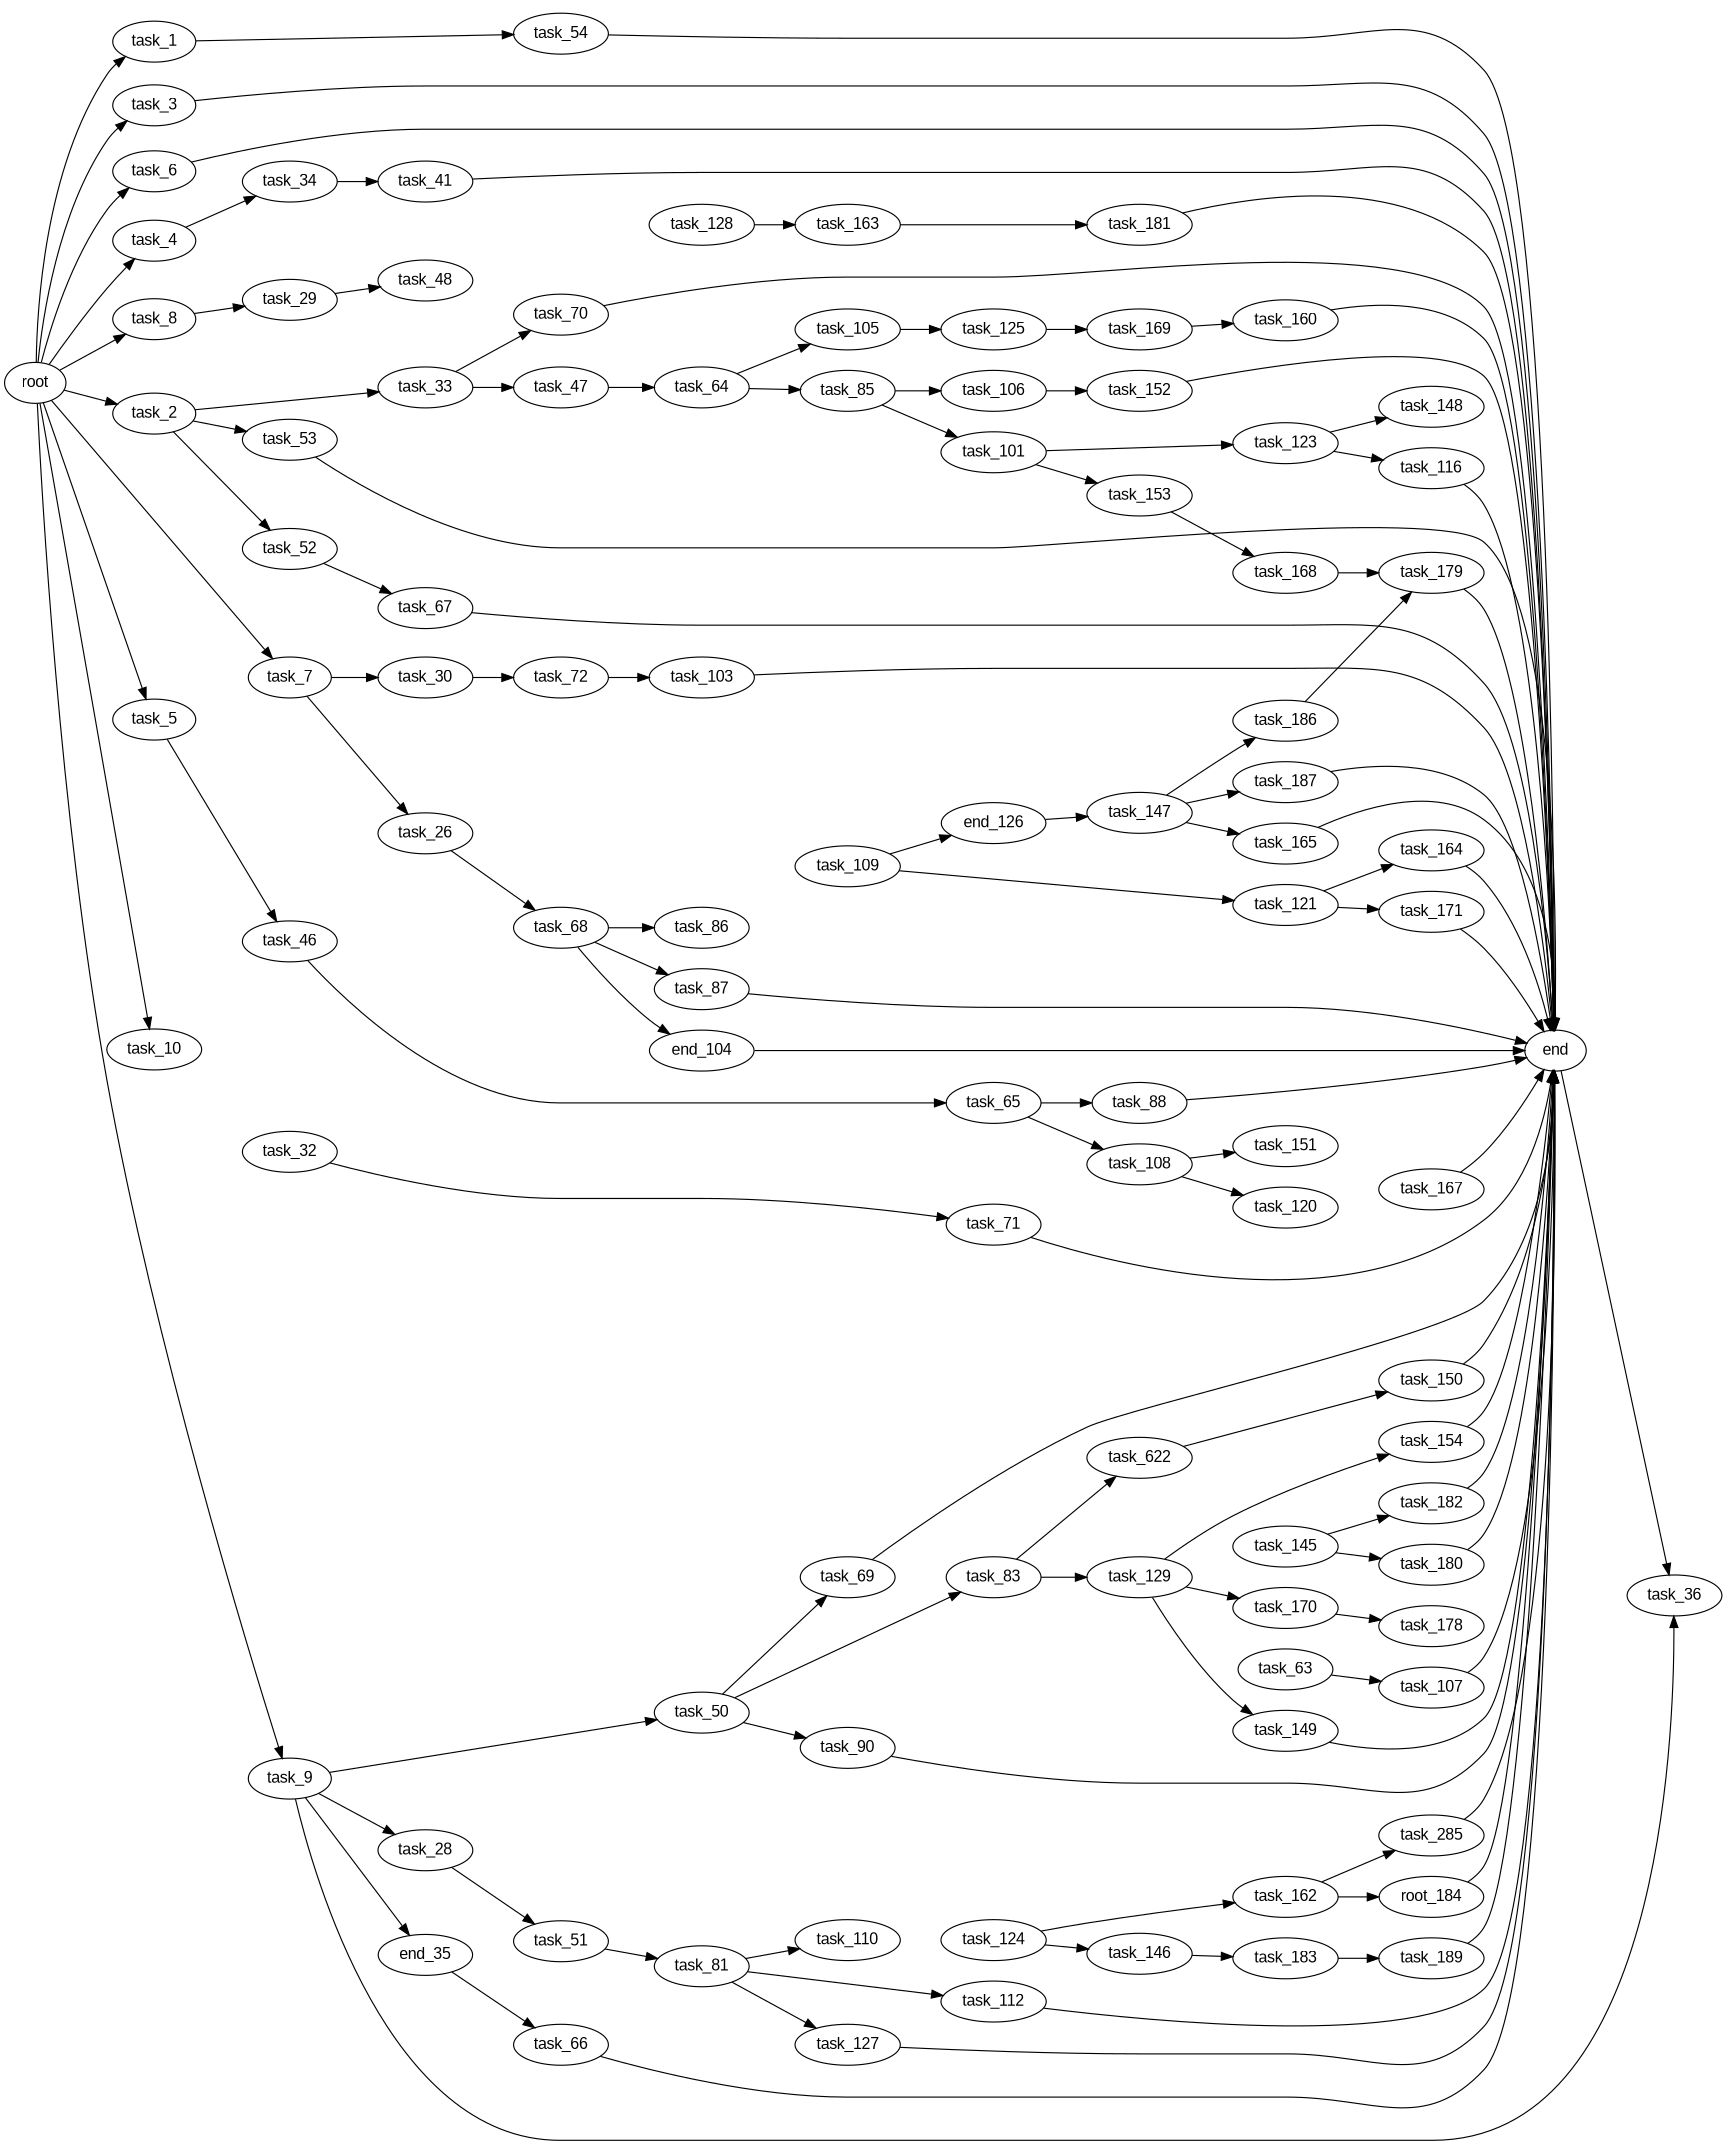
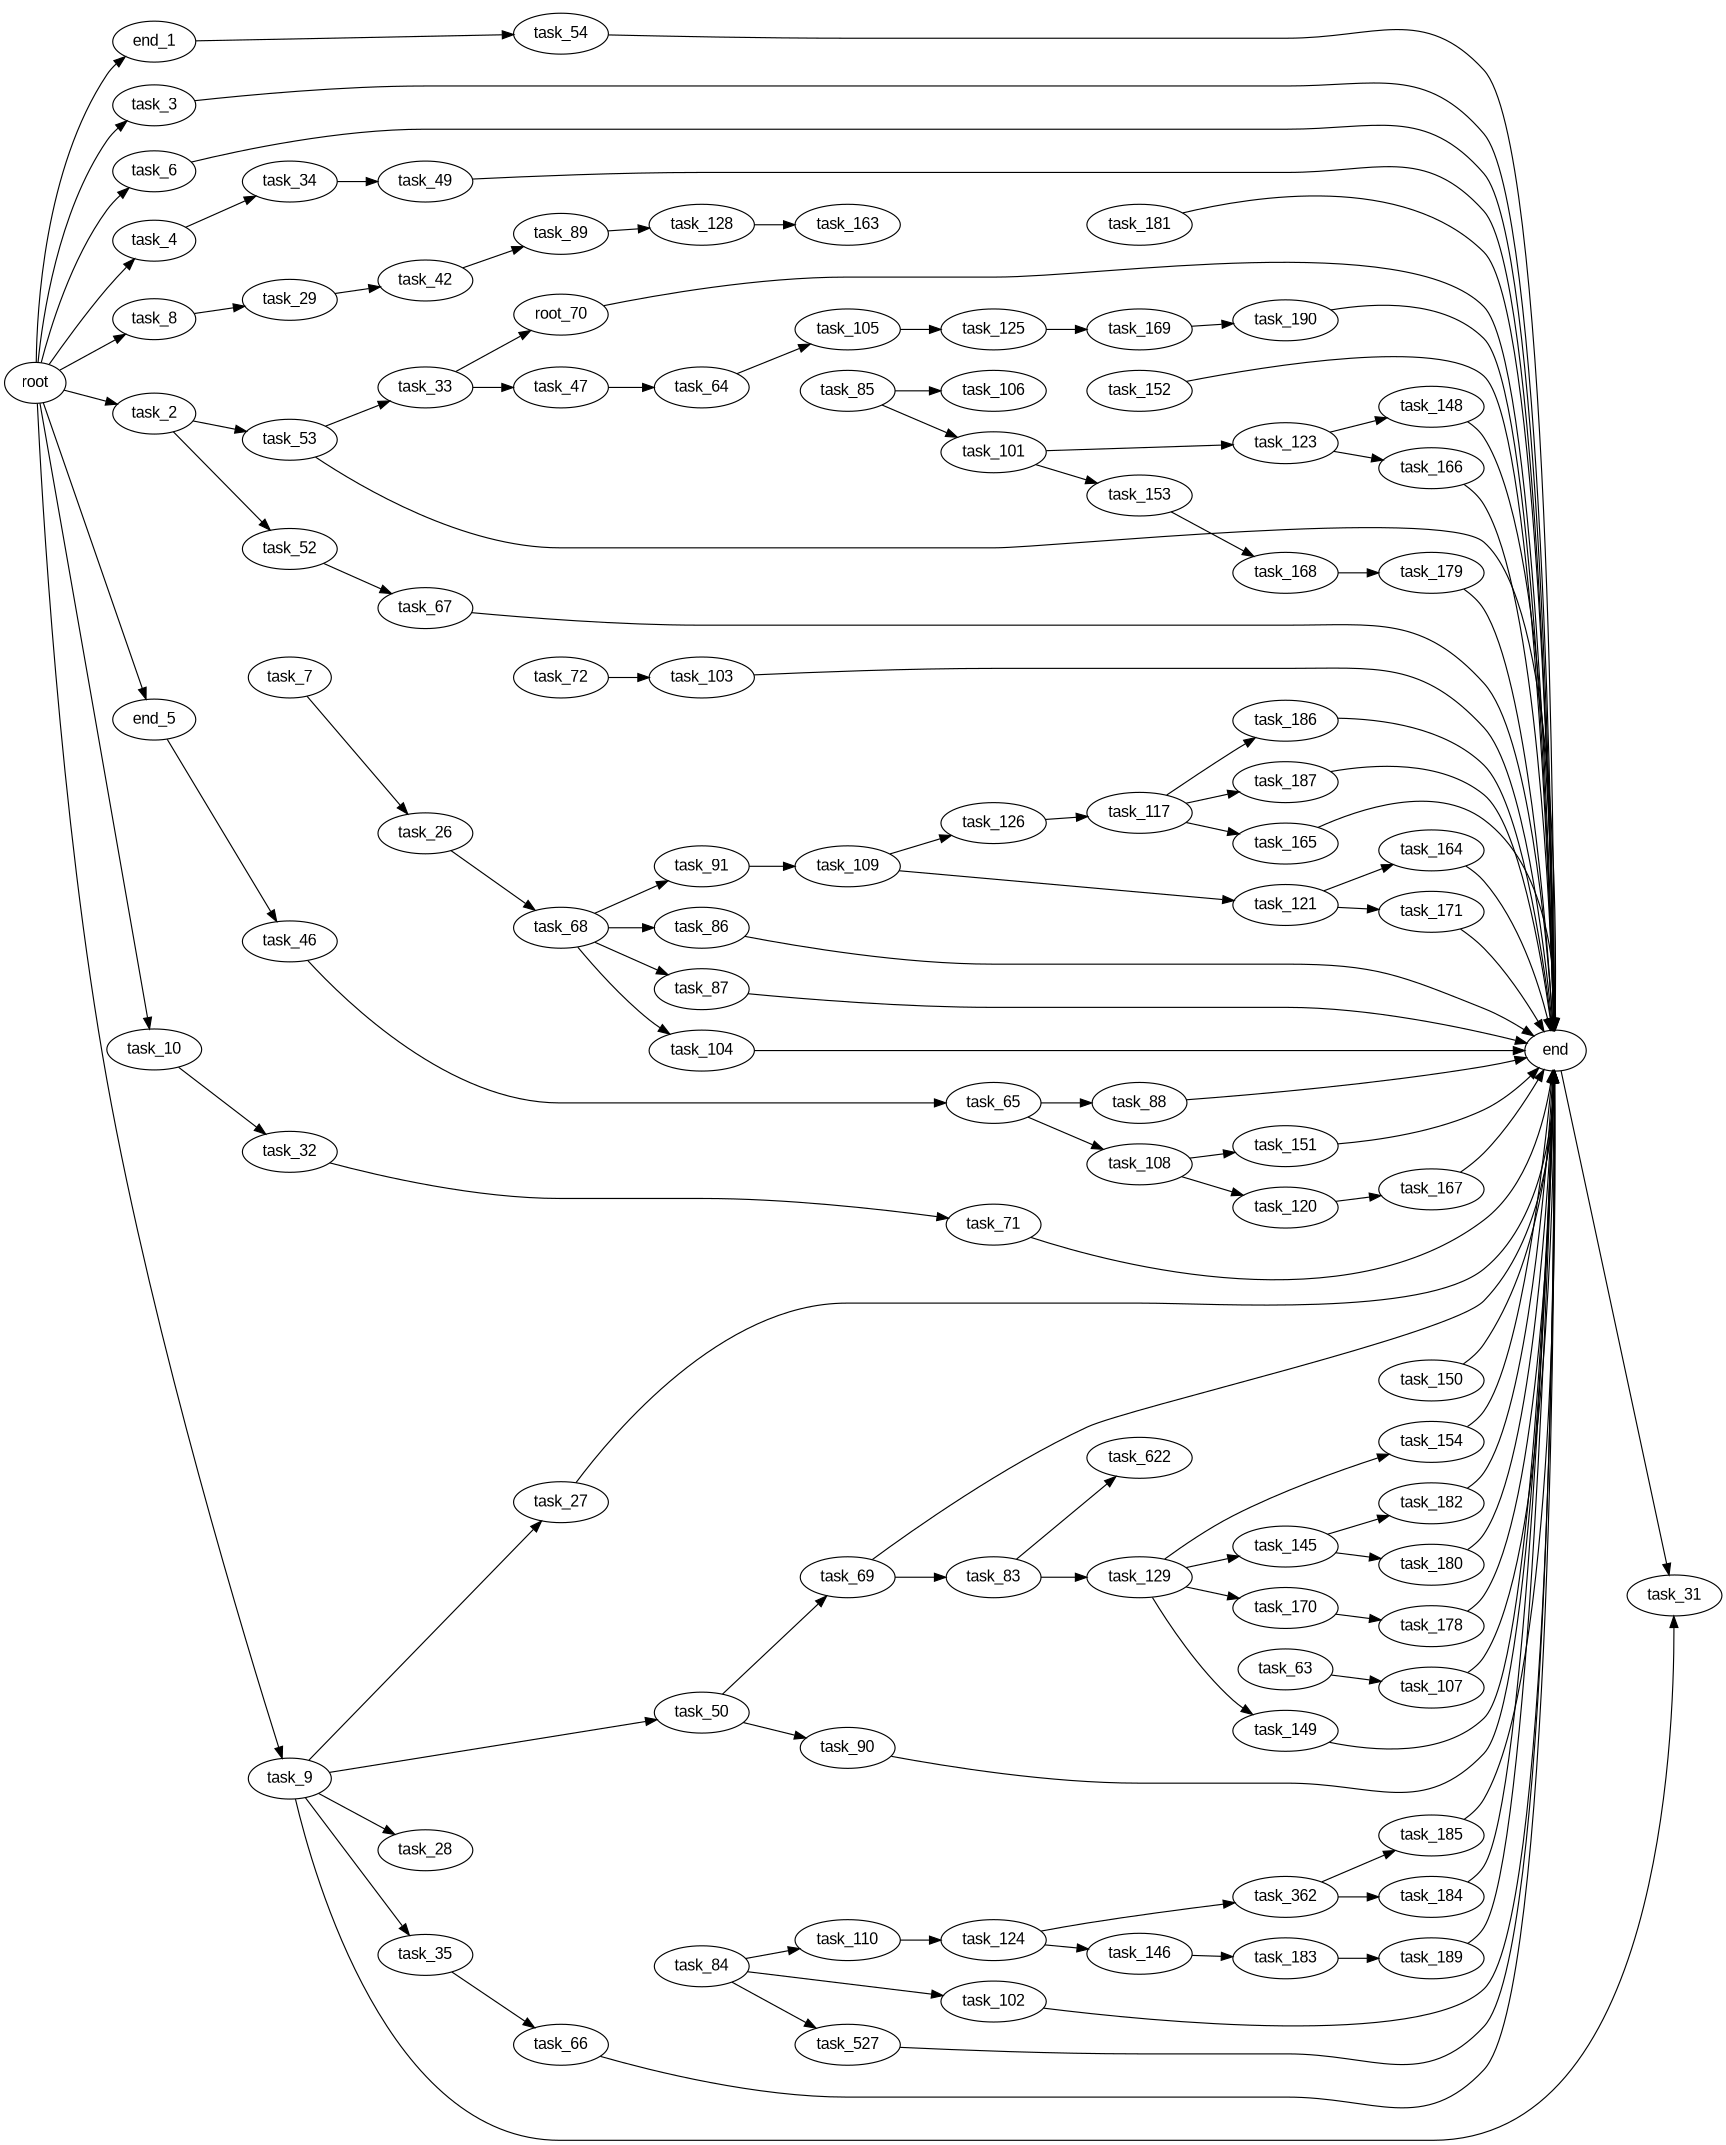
node "task_1": label "task_1" -> "end_1"
node "task_41": label "task_41" -> "task_49"
edge "task_163" -> "task_181": removed
node "task_89": added
node "task_48": label "task_48" -> "task_42"
node "task_70": label "task_70" -> "root_70"
node "task_160": label "task_160" -> "task_190"
edge "task_64" -> "task_85": removed
edge "task_106" -> "task_152": removed
edge "task_2" -> "task_33": now "task_53" -> "task_33"
node "task_116": label "task_116" -> "task_166"
edge "root" -> "task_7": removed
edge "task_186" -> "task_179": now "task_186" -> "end"
node "task_30": removed
edge "task_148" -> "end": added
node "task_5": label "task_5" -> "end_5"
node "task_147": label "task_147" -> "task_117"
node "end_126": label "end_126" -> "task_126"
node "task_91": added
edge "task_86" -> "end": added
node "end_104": label "end_104" -> "task_104"
edge "task_10" -> "task_32": added
edge "task_151" -> "end": added
edge "task_120" -> "task_167": added
edge "task_622" -> "task_150": removed
edge "task_178" -> "end": added
node "task_27": added
edge "task_129" -> "task_145": added
node "task_36": label "task_36" -> "task_31"
edge "task_50" -> "task_83": now "task_69" -> "task_83"
node "task_285": label "task_285" -> "task_185"
node "task_162": label "task_162" -> "task_362"
node "root_184": label "root_184" -> "task_184"
edge "task_110" -> "task_124": added
node "task_51": removed
node "end_35": label "end_35" -> "task_35"
node "task_81": label "task_81" -> "task_84"
node "task_112": label "task_112" -> "task_102"
node "task_127": label "task_127" -> "task_527"
